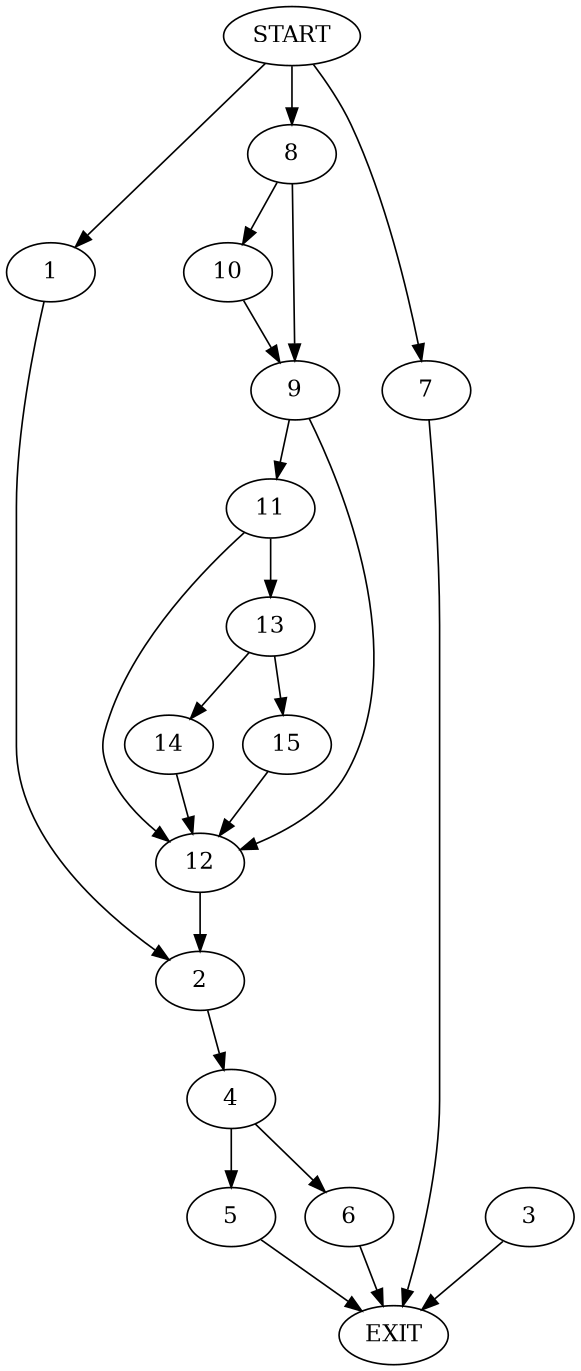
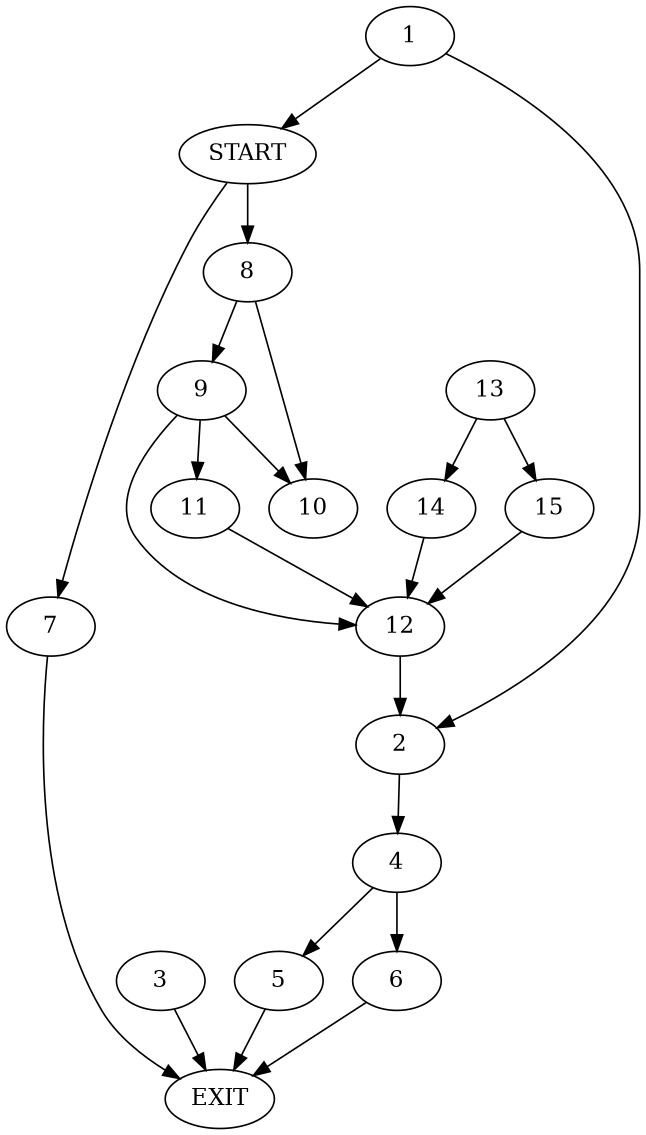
edge "START" -> "1": reversed
edge "10" -> "9": reversed
edge "11" -> "13": removed
